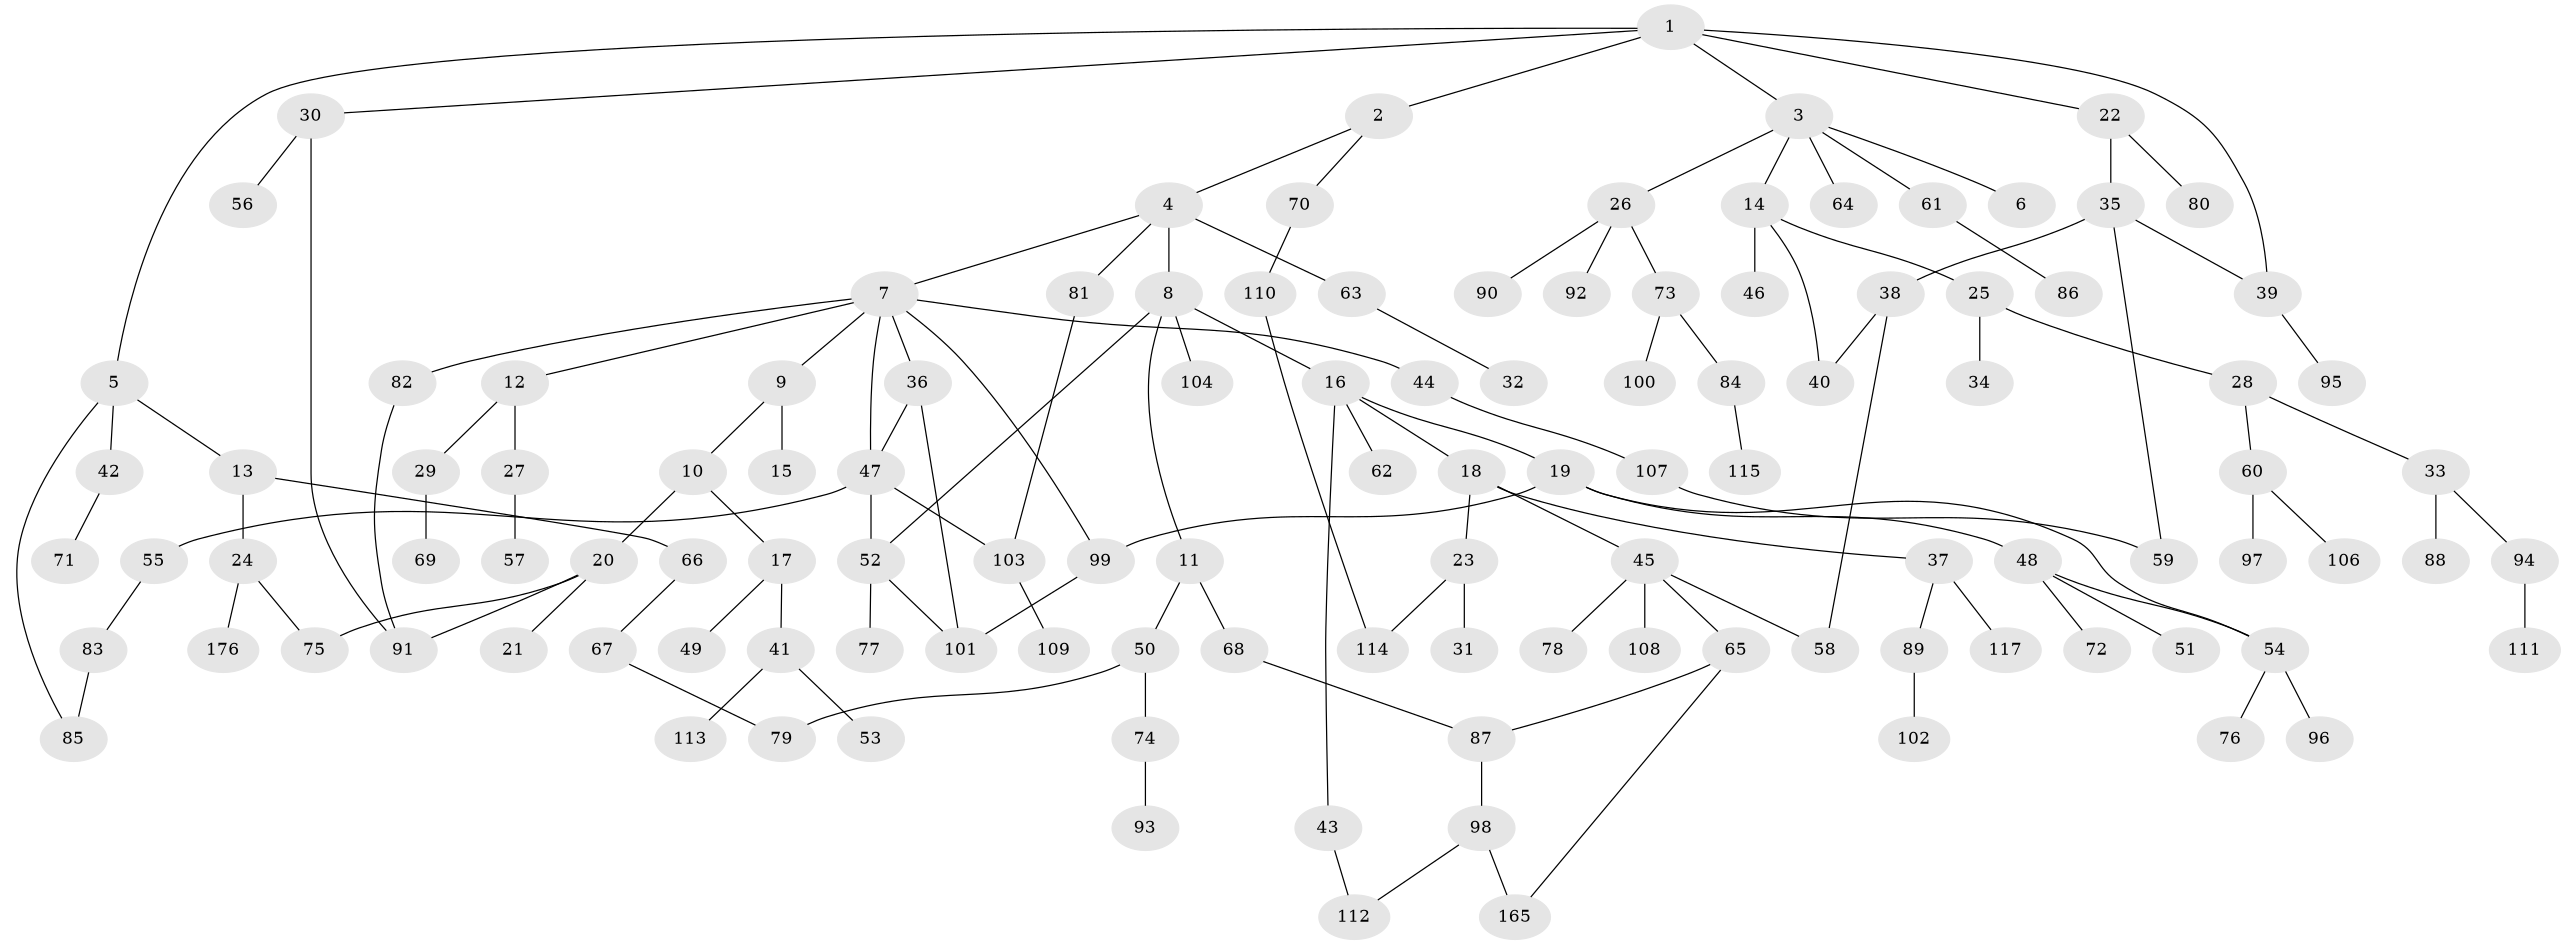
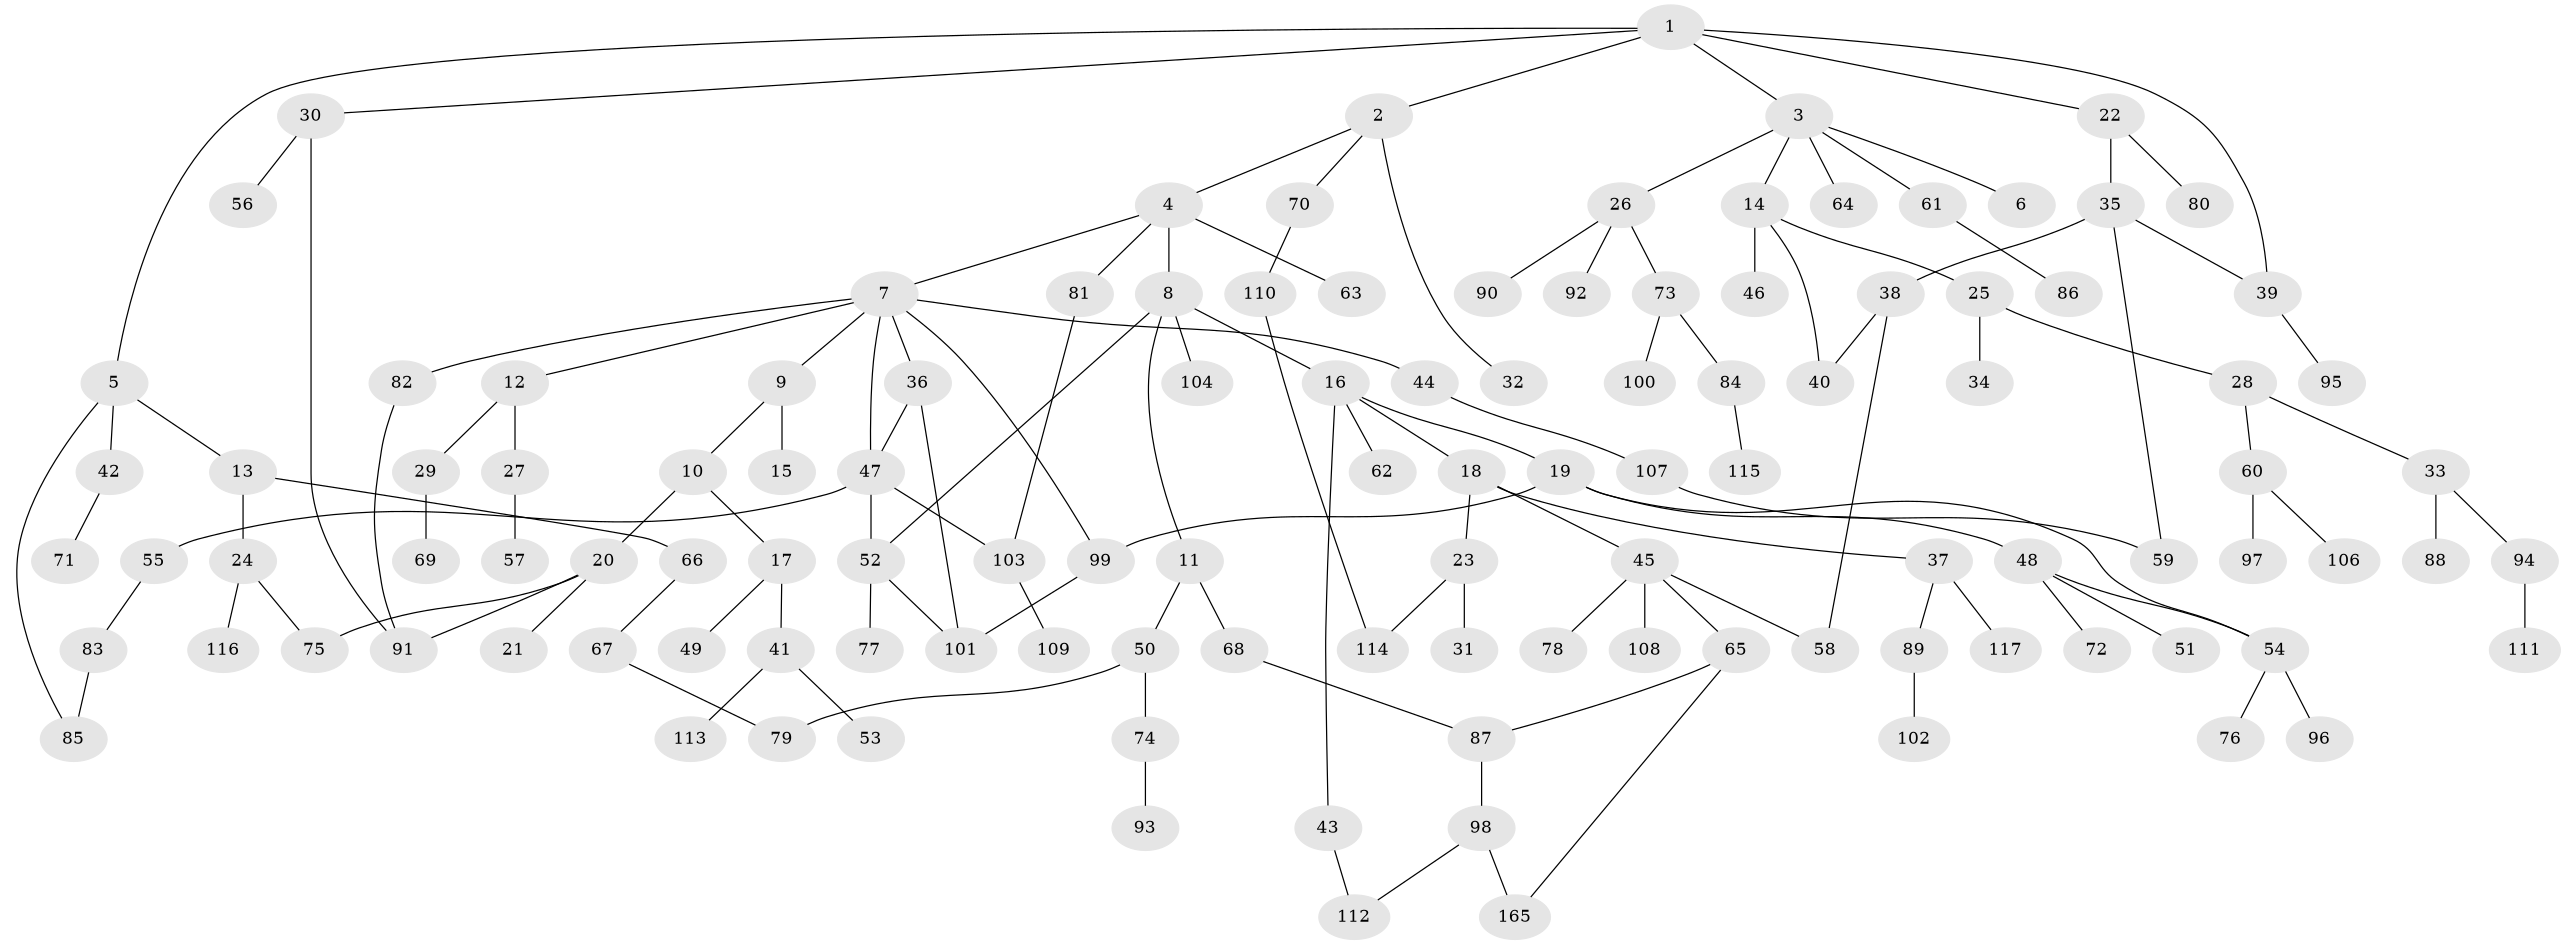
edge "63" -- "32": now "2" -- "32"
node "176": label "176" -> "116"
